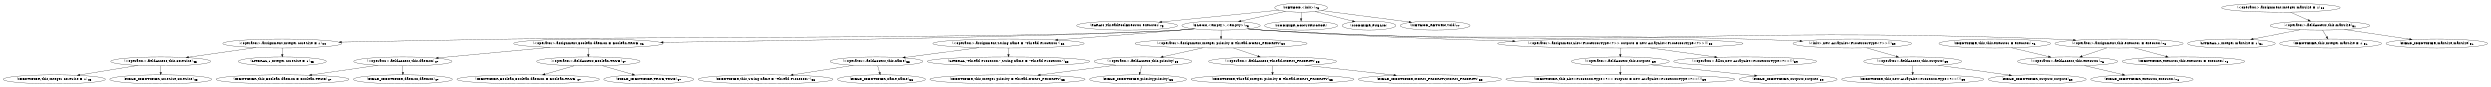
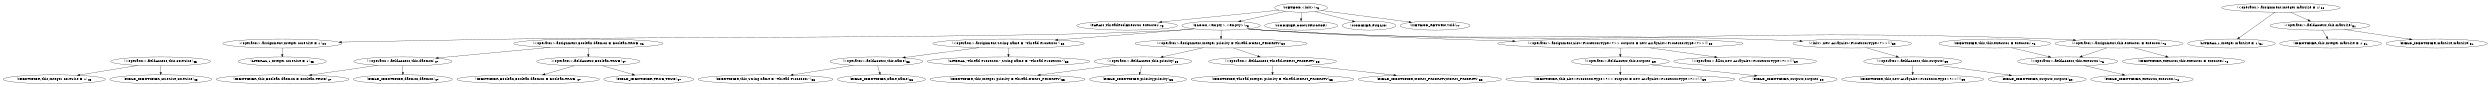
edge "(<operator>.fieldAccess,this.maxSize)" -> "(LITERAL,1,Integer maxSize = 1)": now "(<operator>.assignment,Integer maxSize = 1)" -> "(LITERAL,1,Integer maxSize = 1)"
edge "(BLOCK,<empty>,<empty>)" -> "(<operator>.assignment,Boolean daemon = Boolean.TRUE)": removed
edge "(<operator>.assignment,Integer coreSize = 1)" -> "(<operator>.fieldAccess,this.coreSize)": removed
